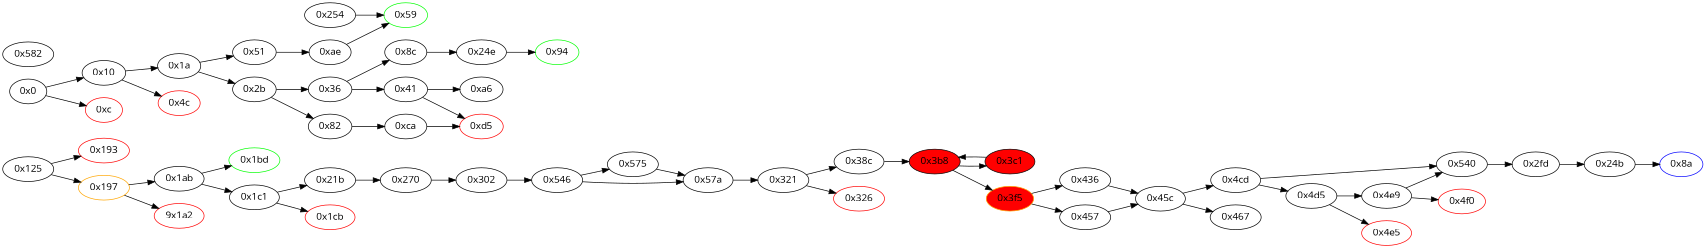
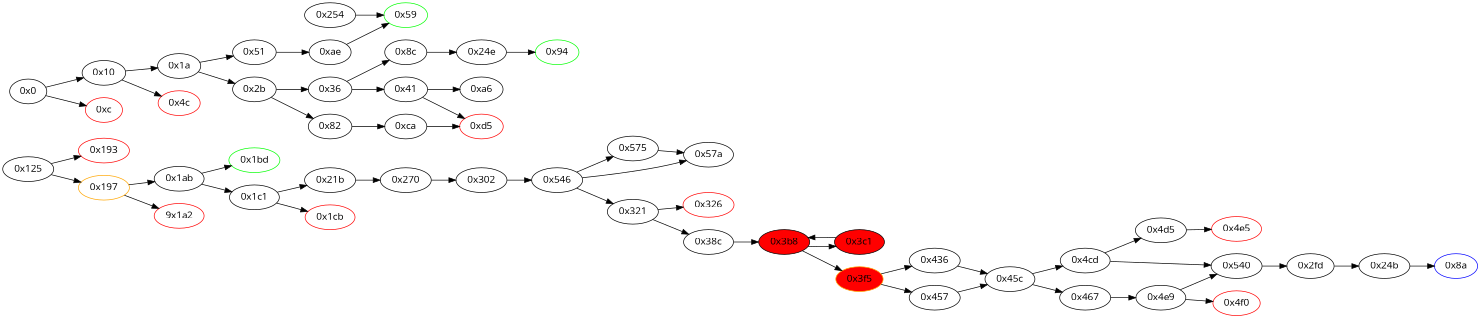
node "0x582": removed
edge "0x57a" -> "0x321": now "0x546" -> "0x321"
edge "0x4d5" -> "0x4e9": now "0x467" -> "0x4e9"
